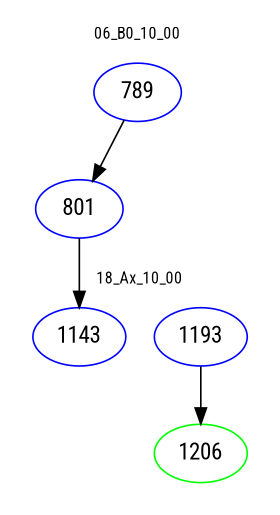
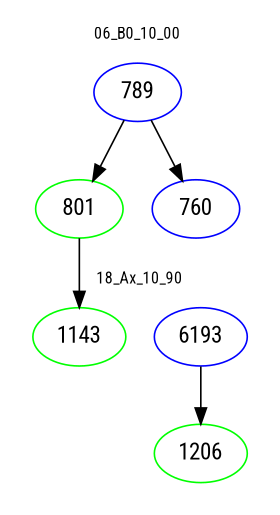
node "801": color blue -> green
node "760": added
cluster "18_Ax_10_00": label "18_Ax_10_00" -> "18_Ax_10_90"
node "1143": color blue -> green
node "1193": label "1193" -> "6193"
